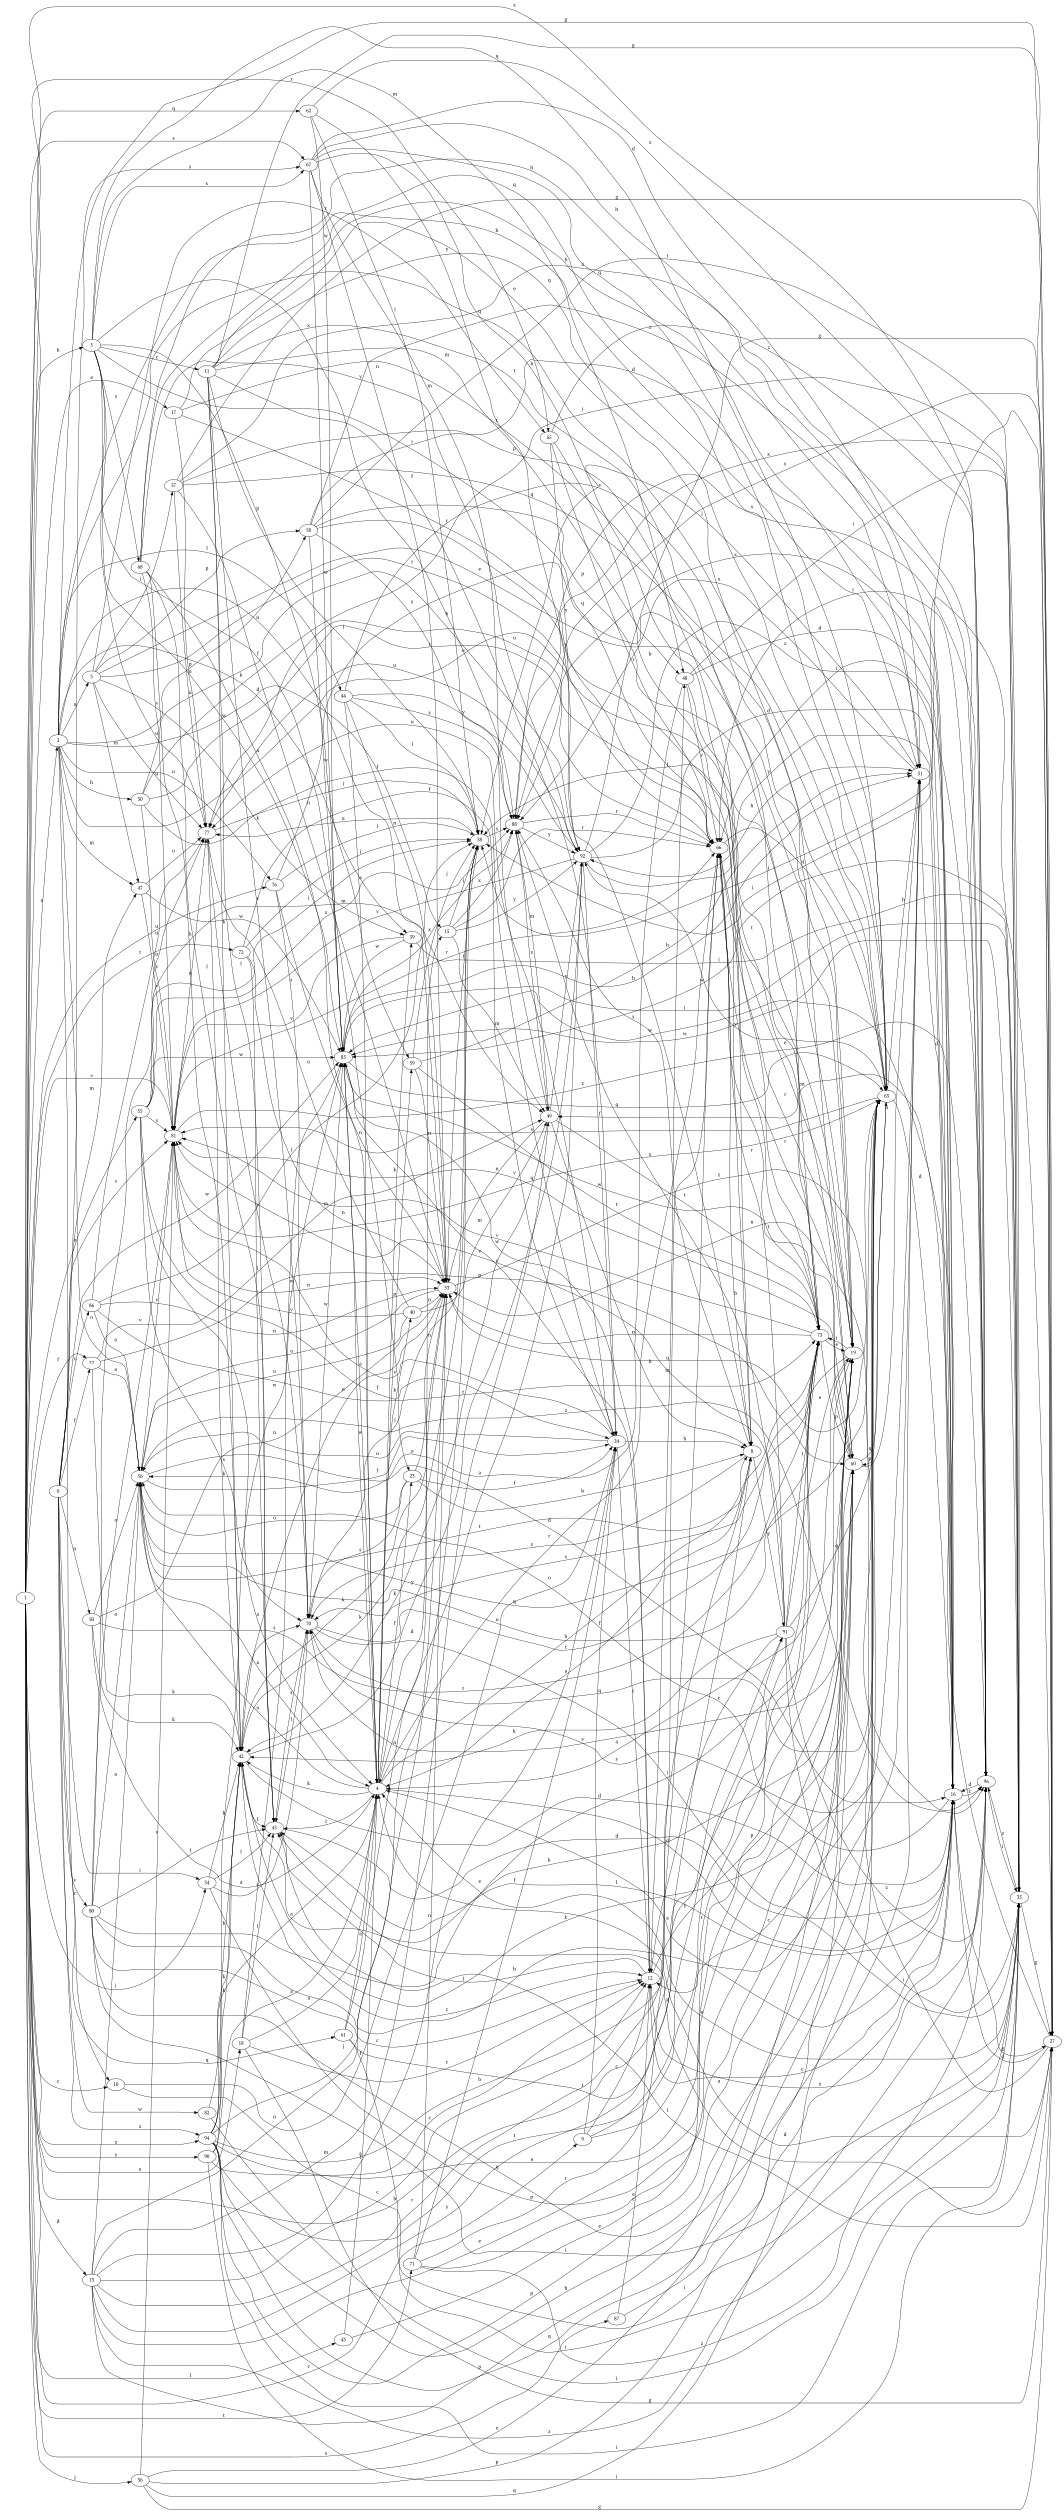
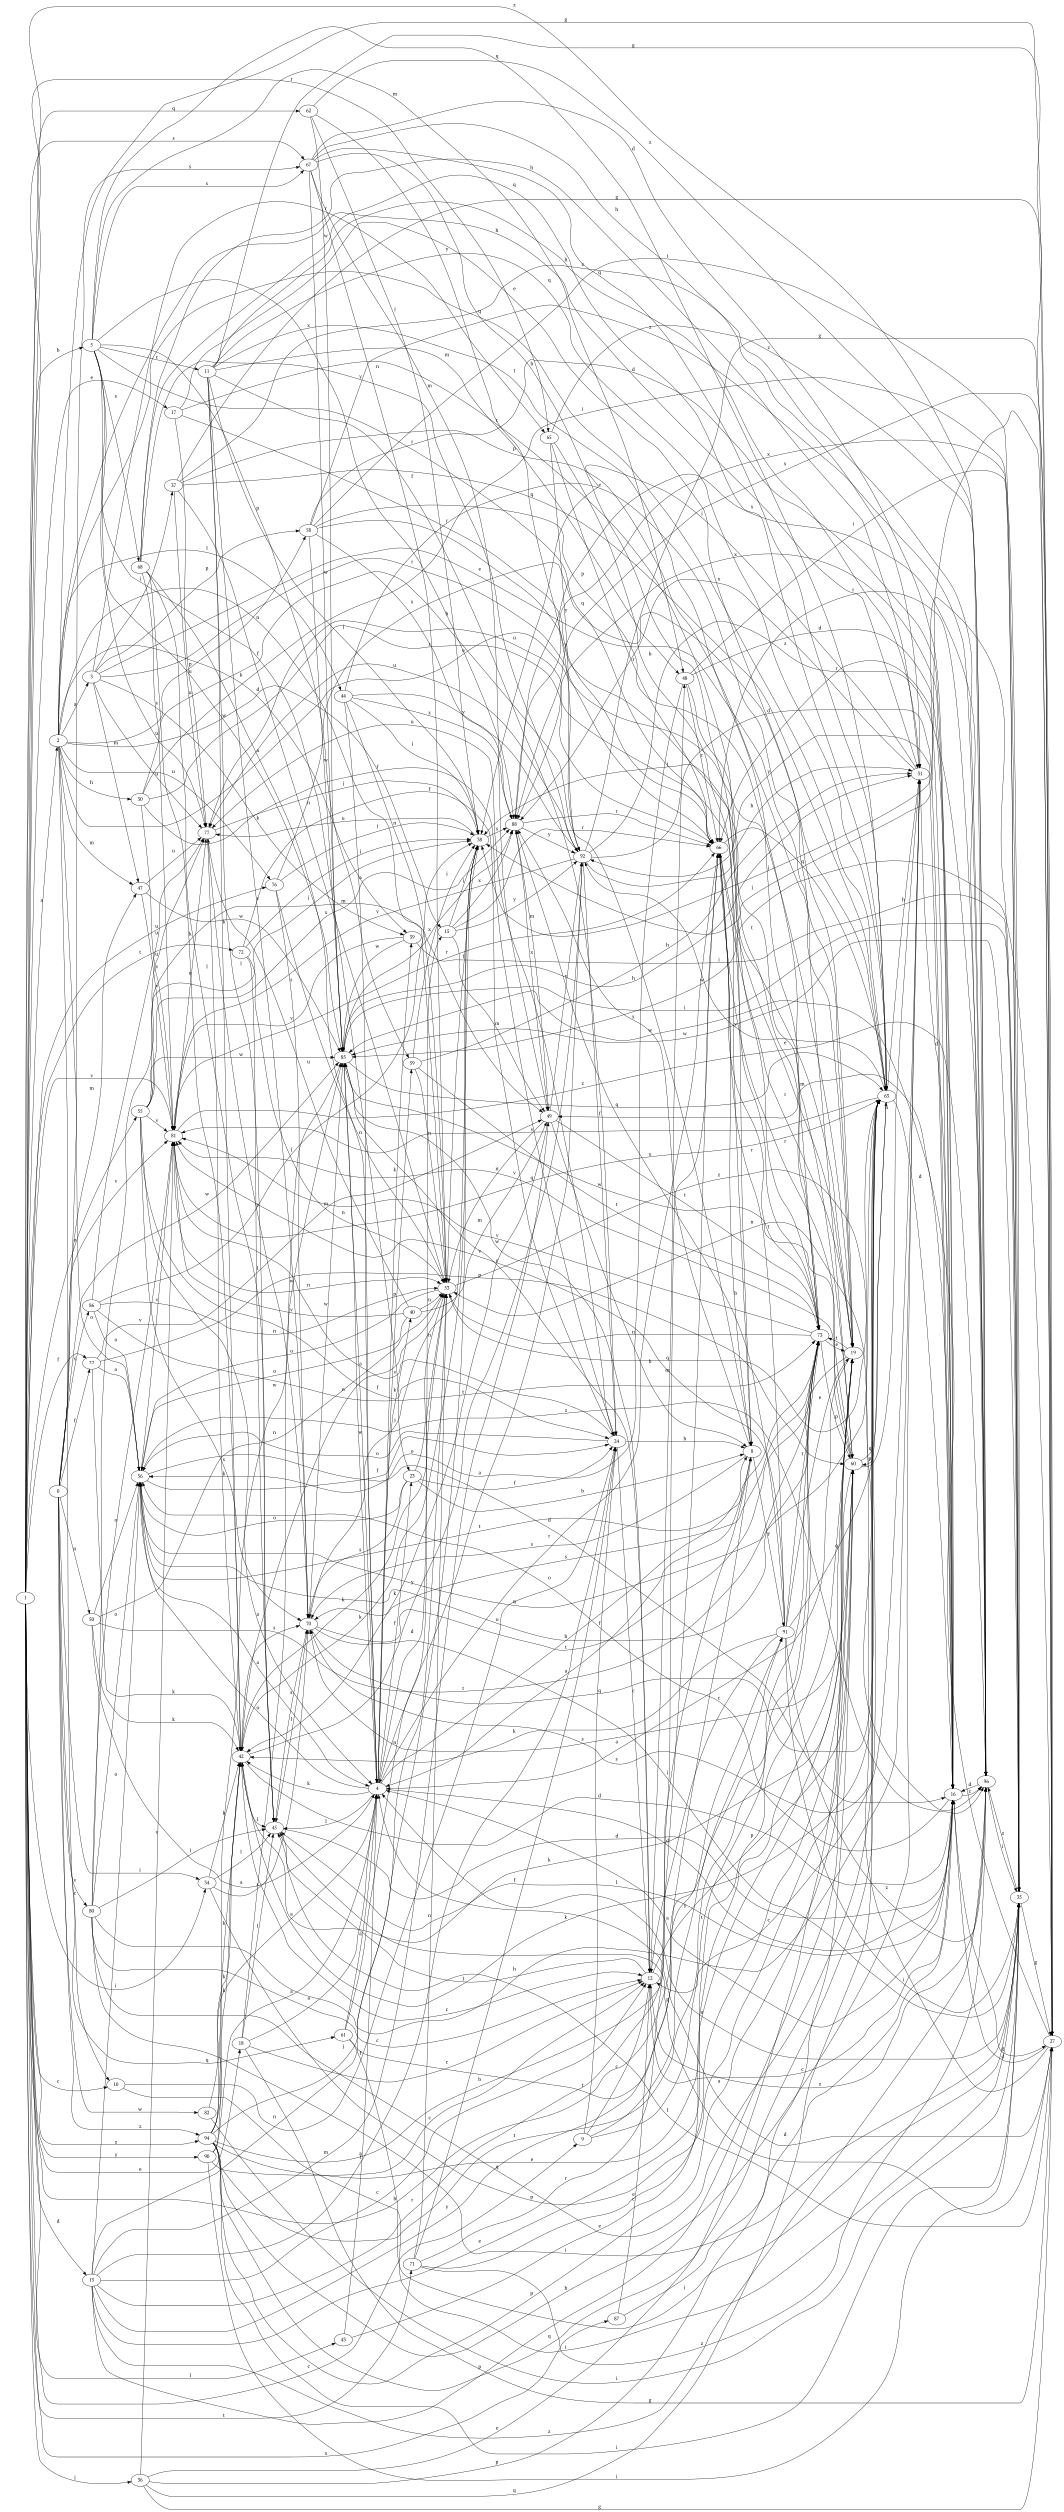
edge "80" -> "19": removed, label "e"
